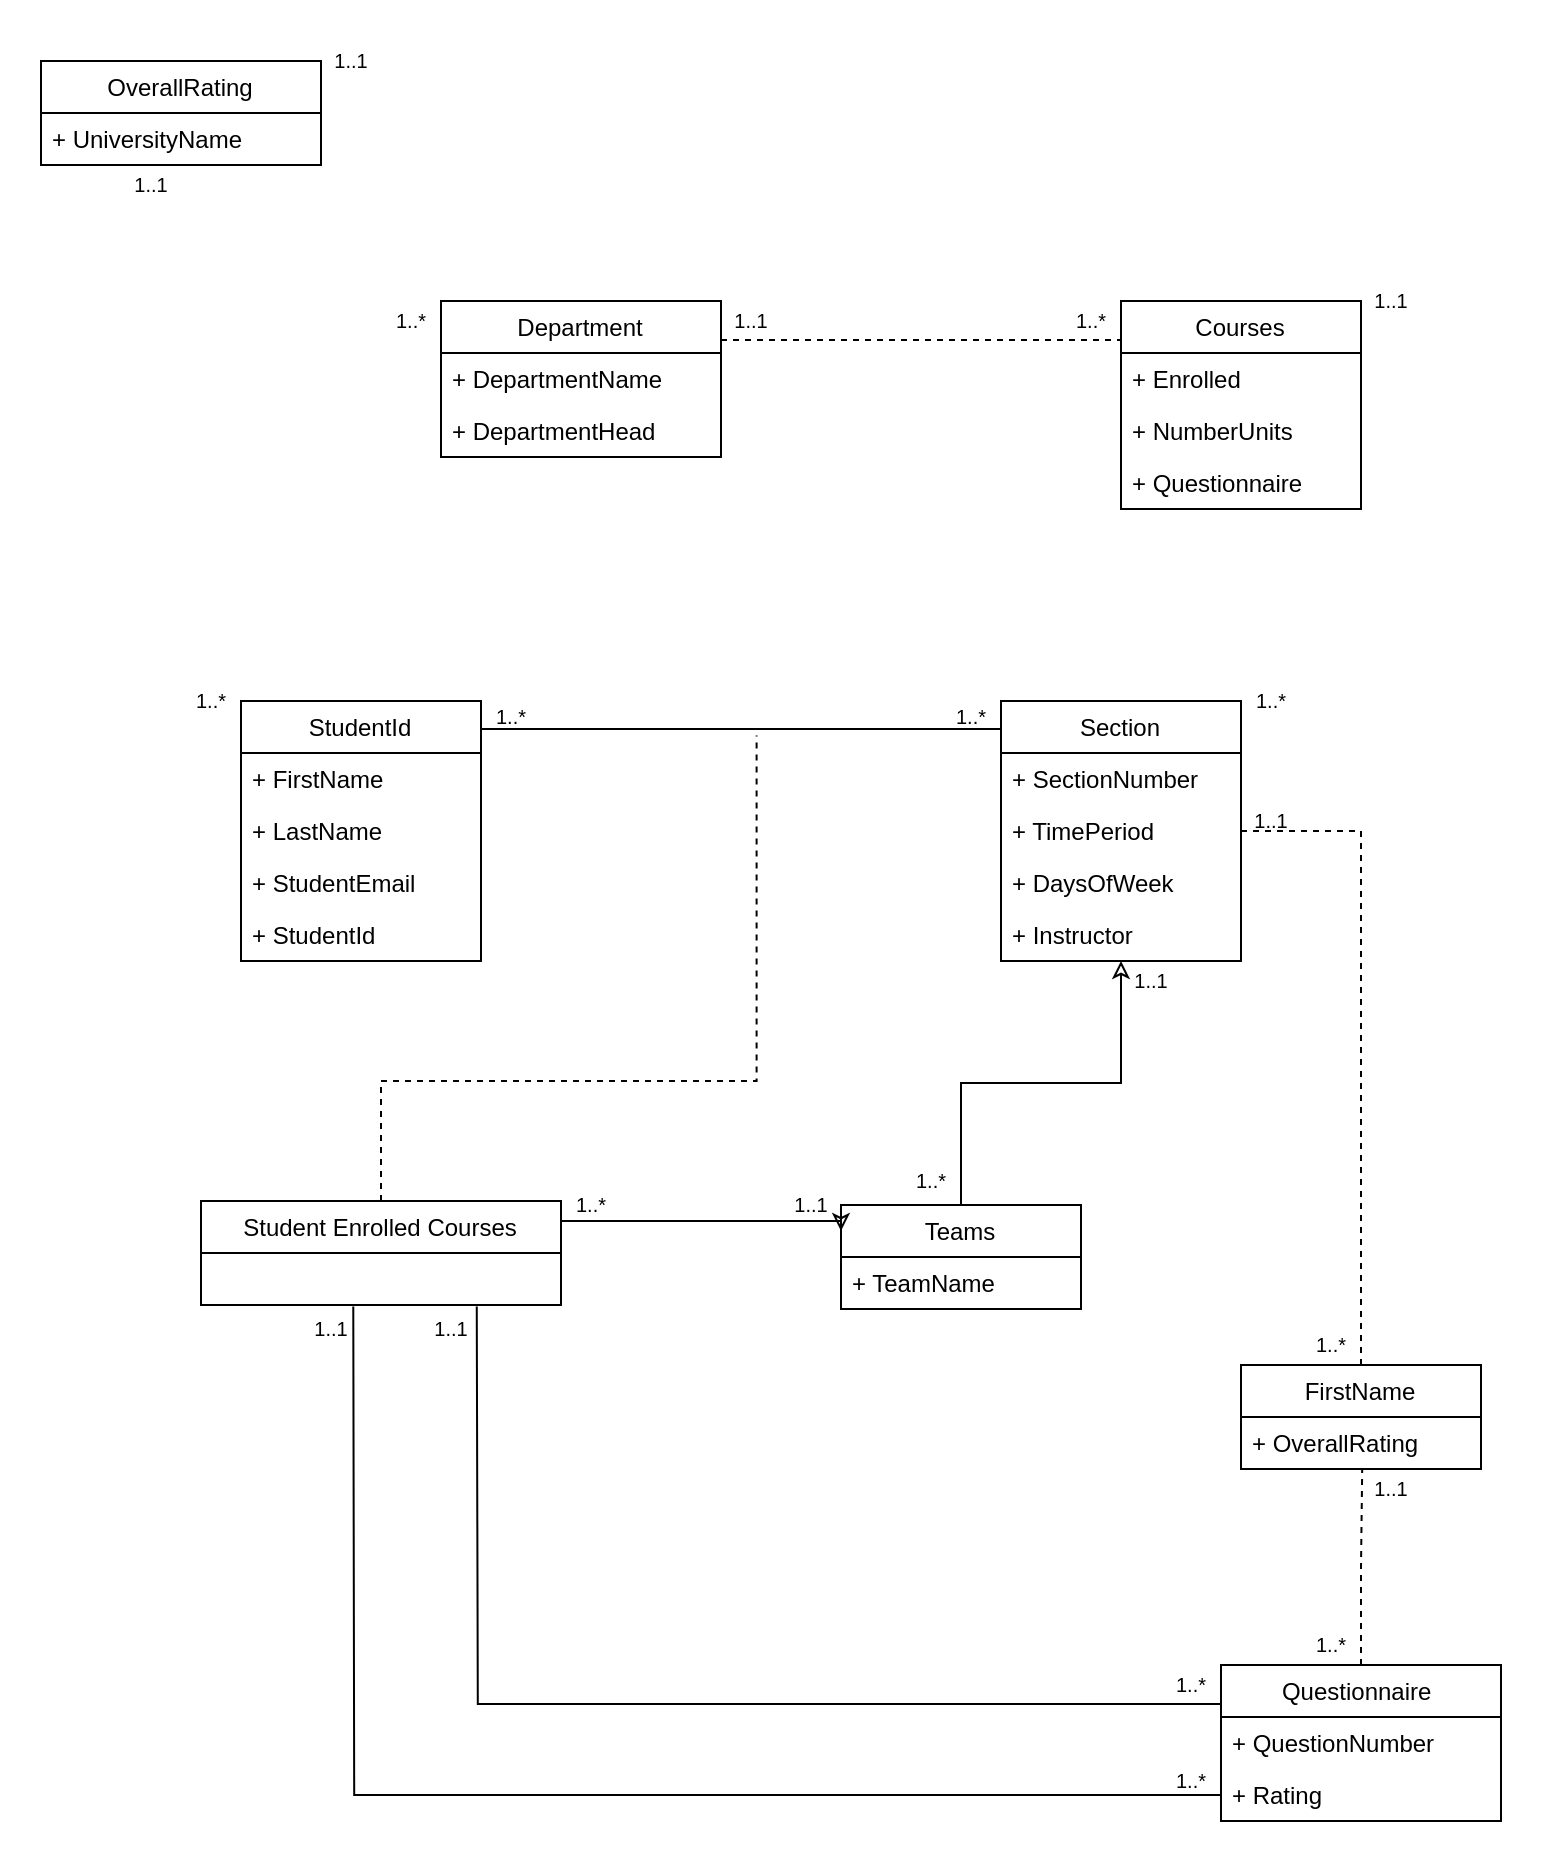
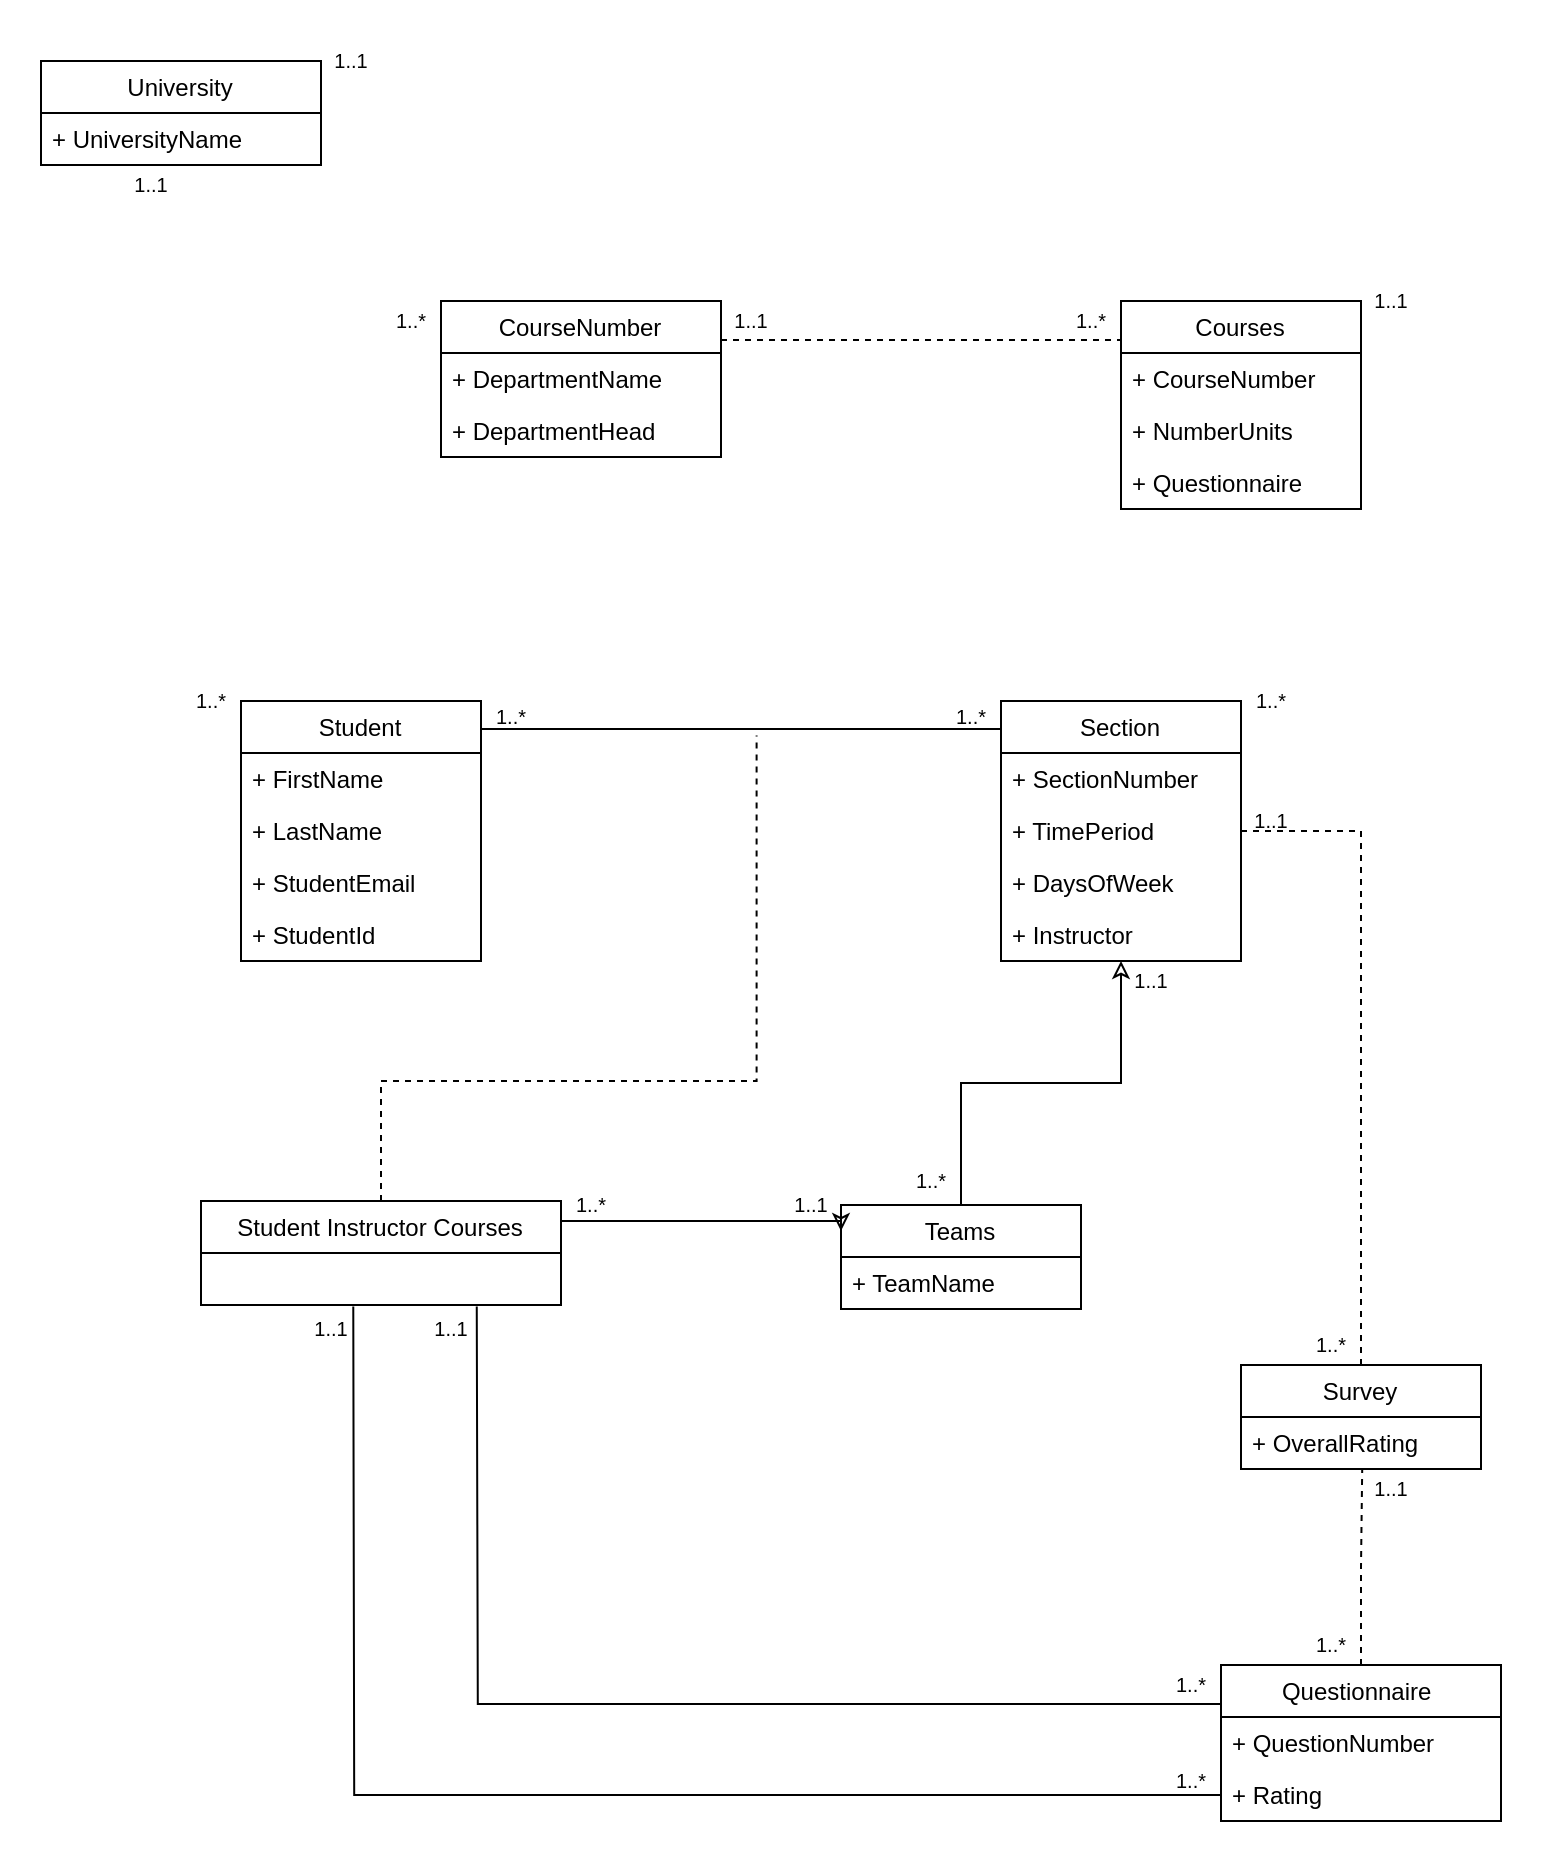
node "OverallRating": label "OverallRating" -> "University"
node "Department": label "Department" -> "CourseNumber"
node "+ Enrolled": label "+ Enrolled" -> "+ CourseNumber"
node "StudentId": label "StudentId" -> "Student"
node "Student Enrolled Courses": label "Student Enrolled Courses" -> "Student Instructor Courses"
node "FirstName": label "FirstName" -> "Survey"
